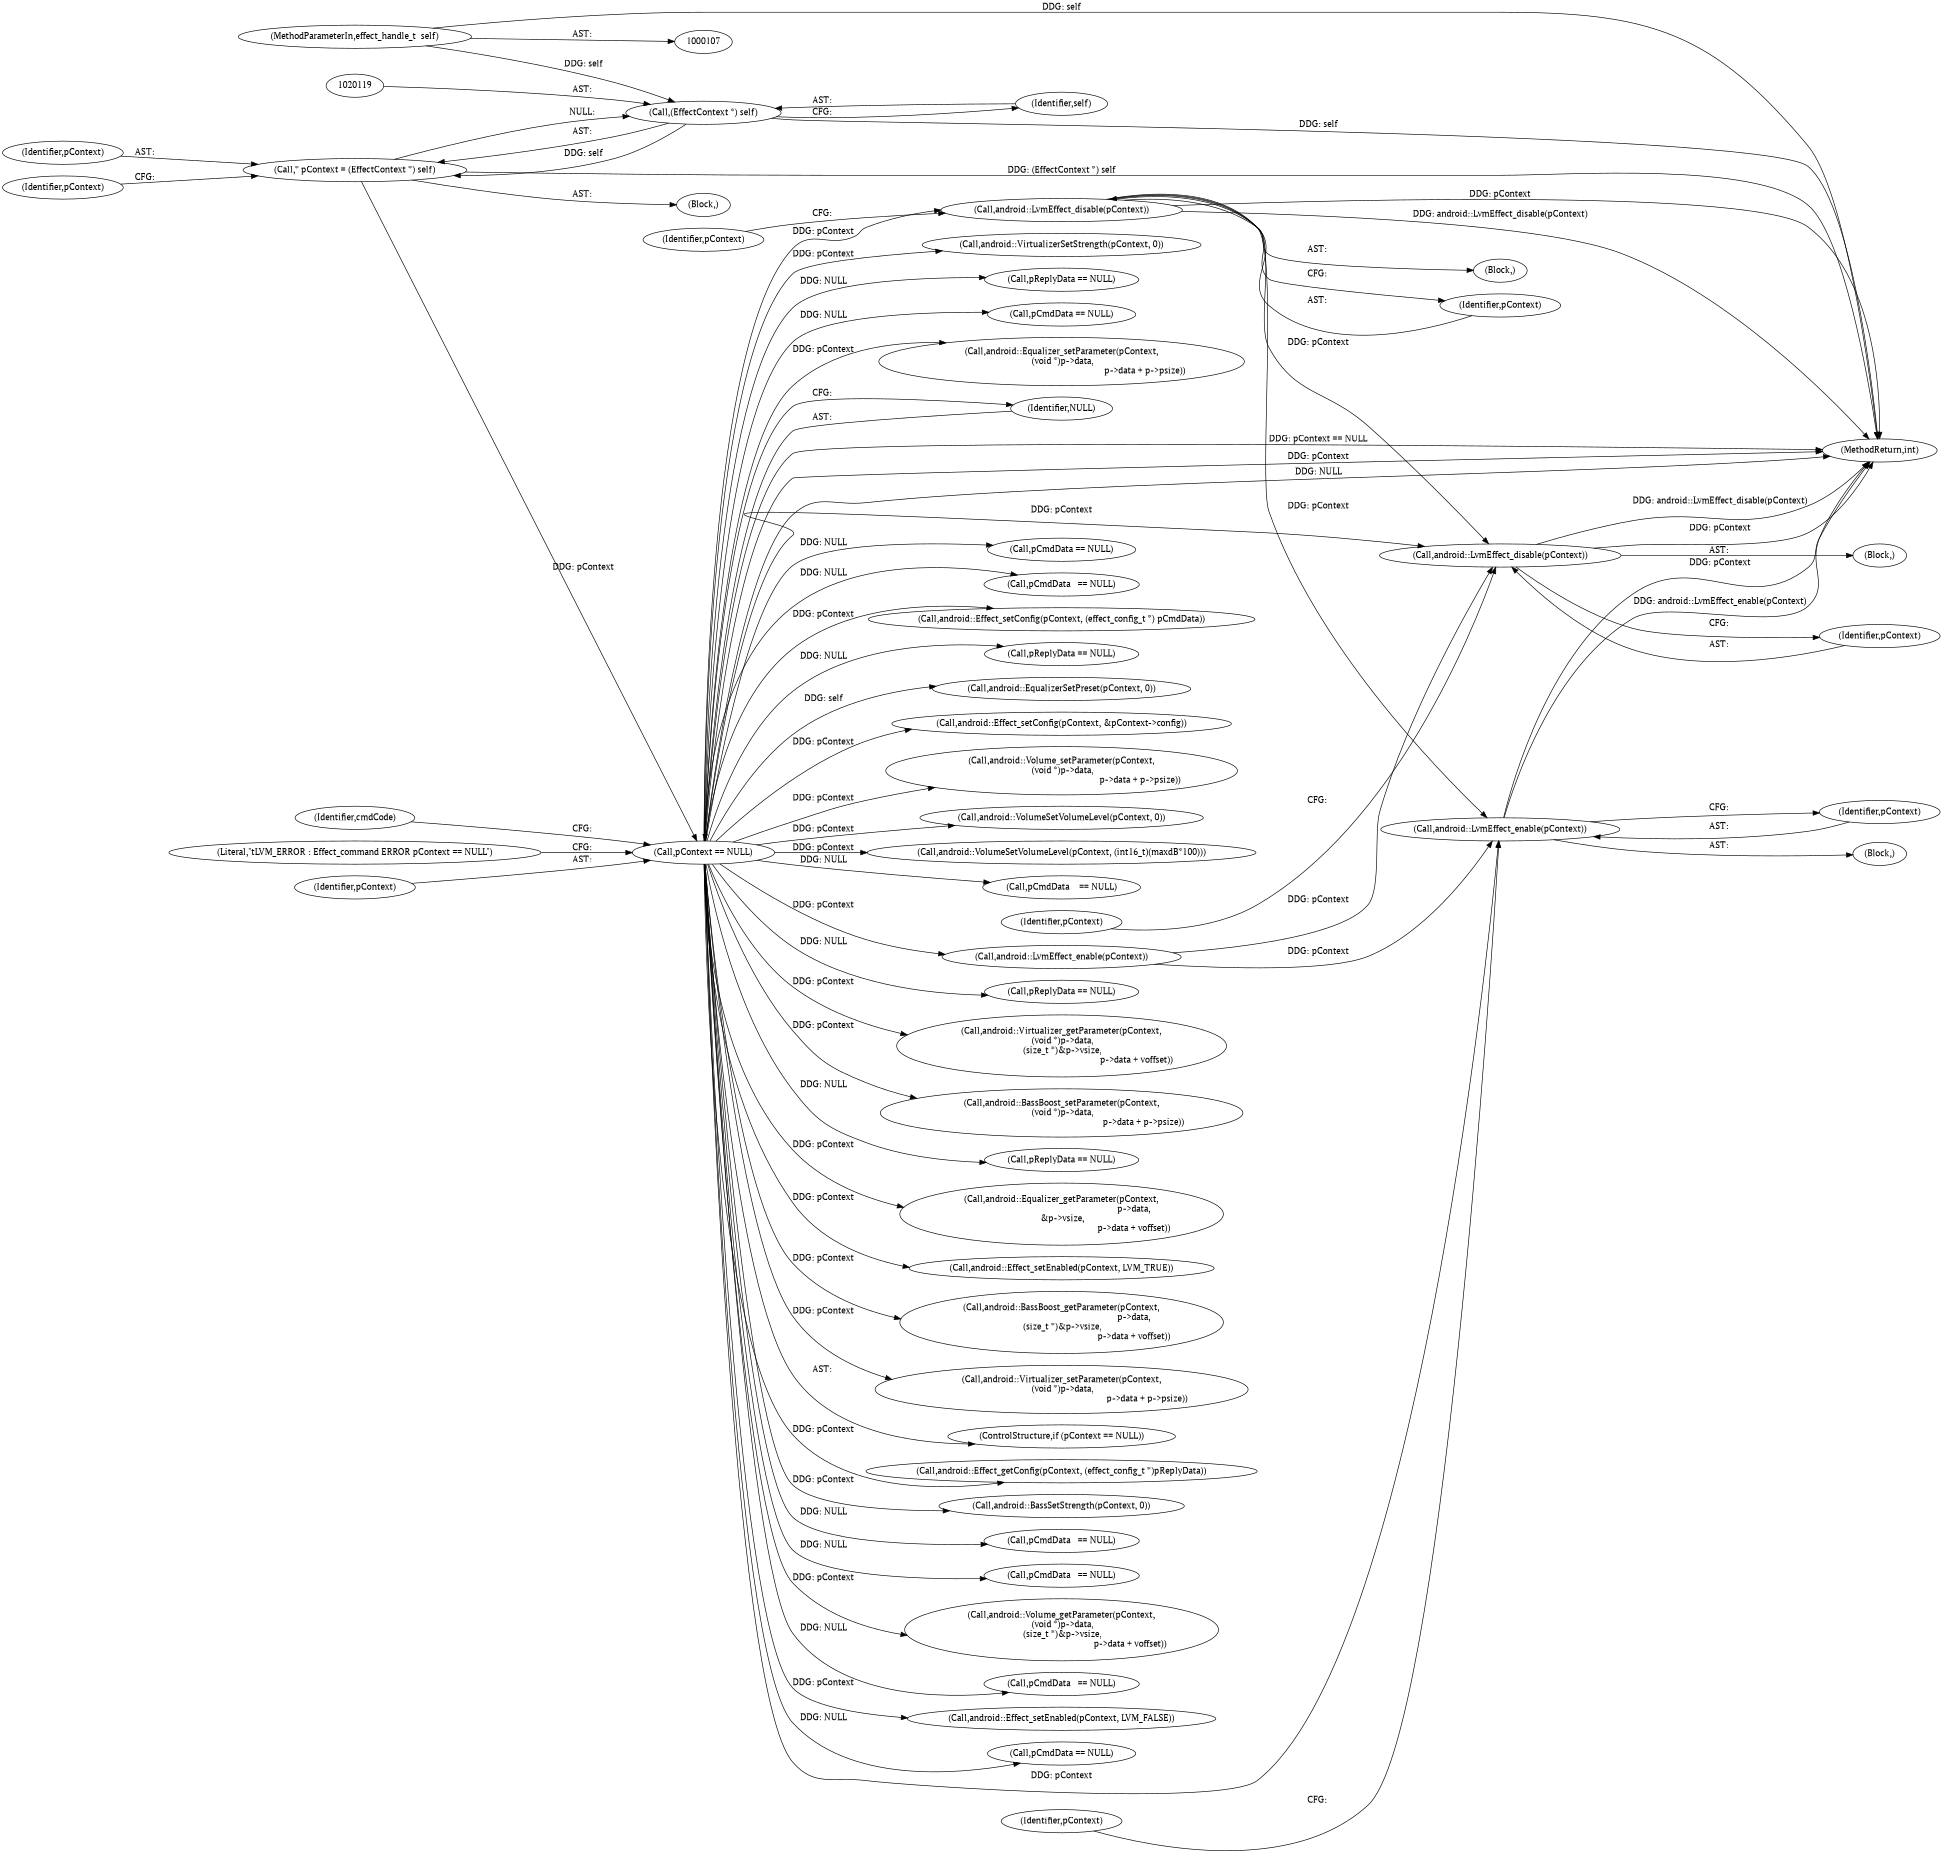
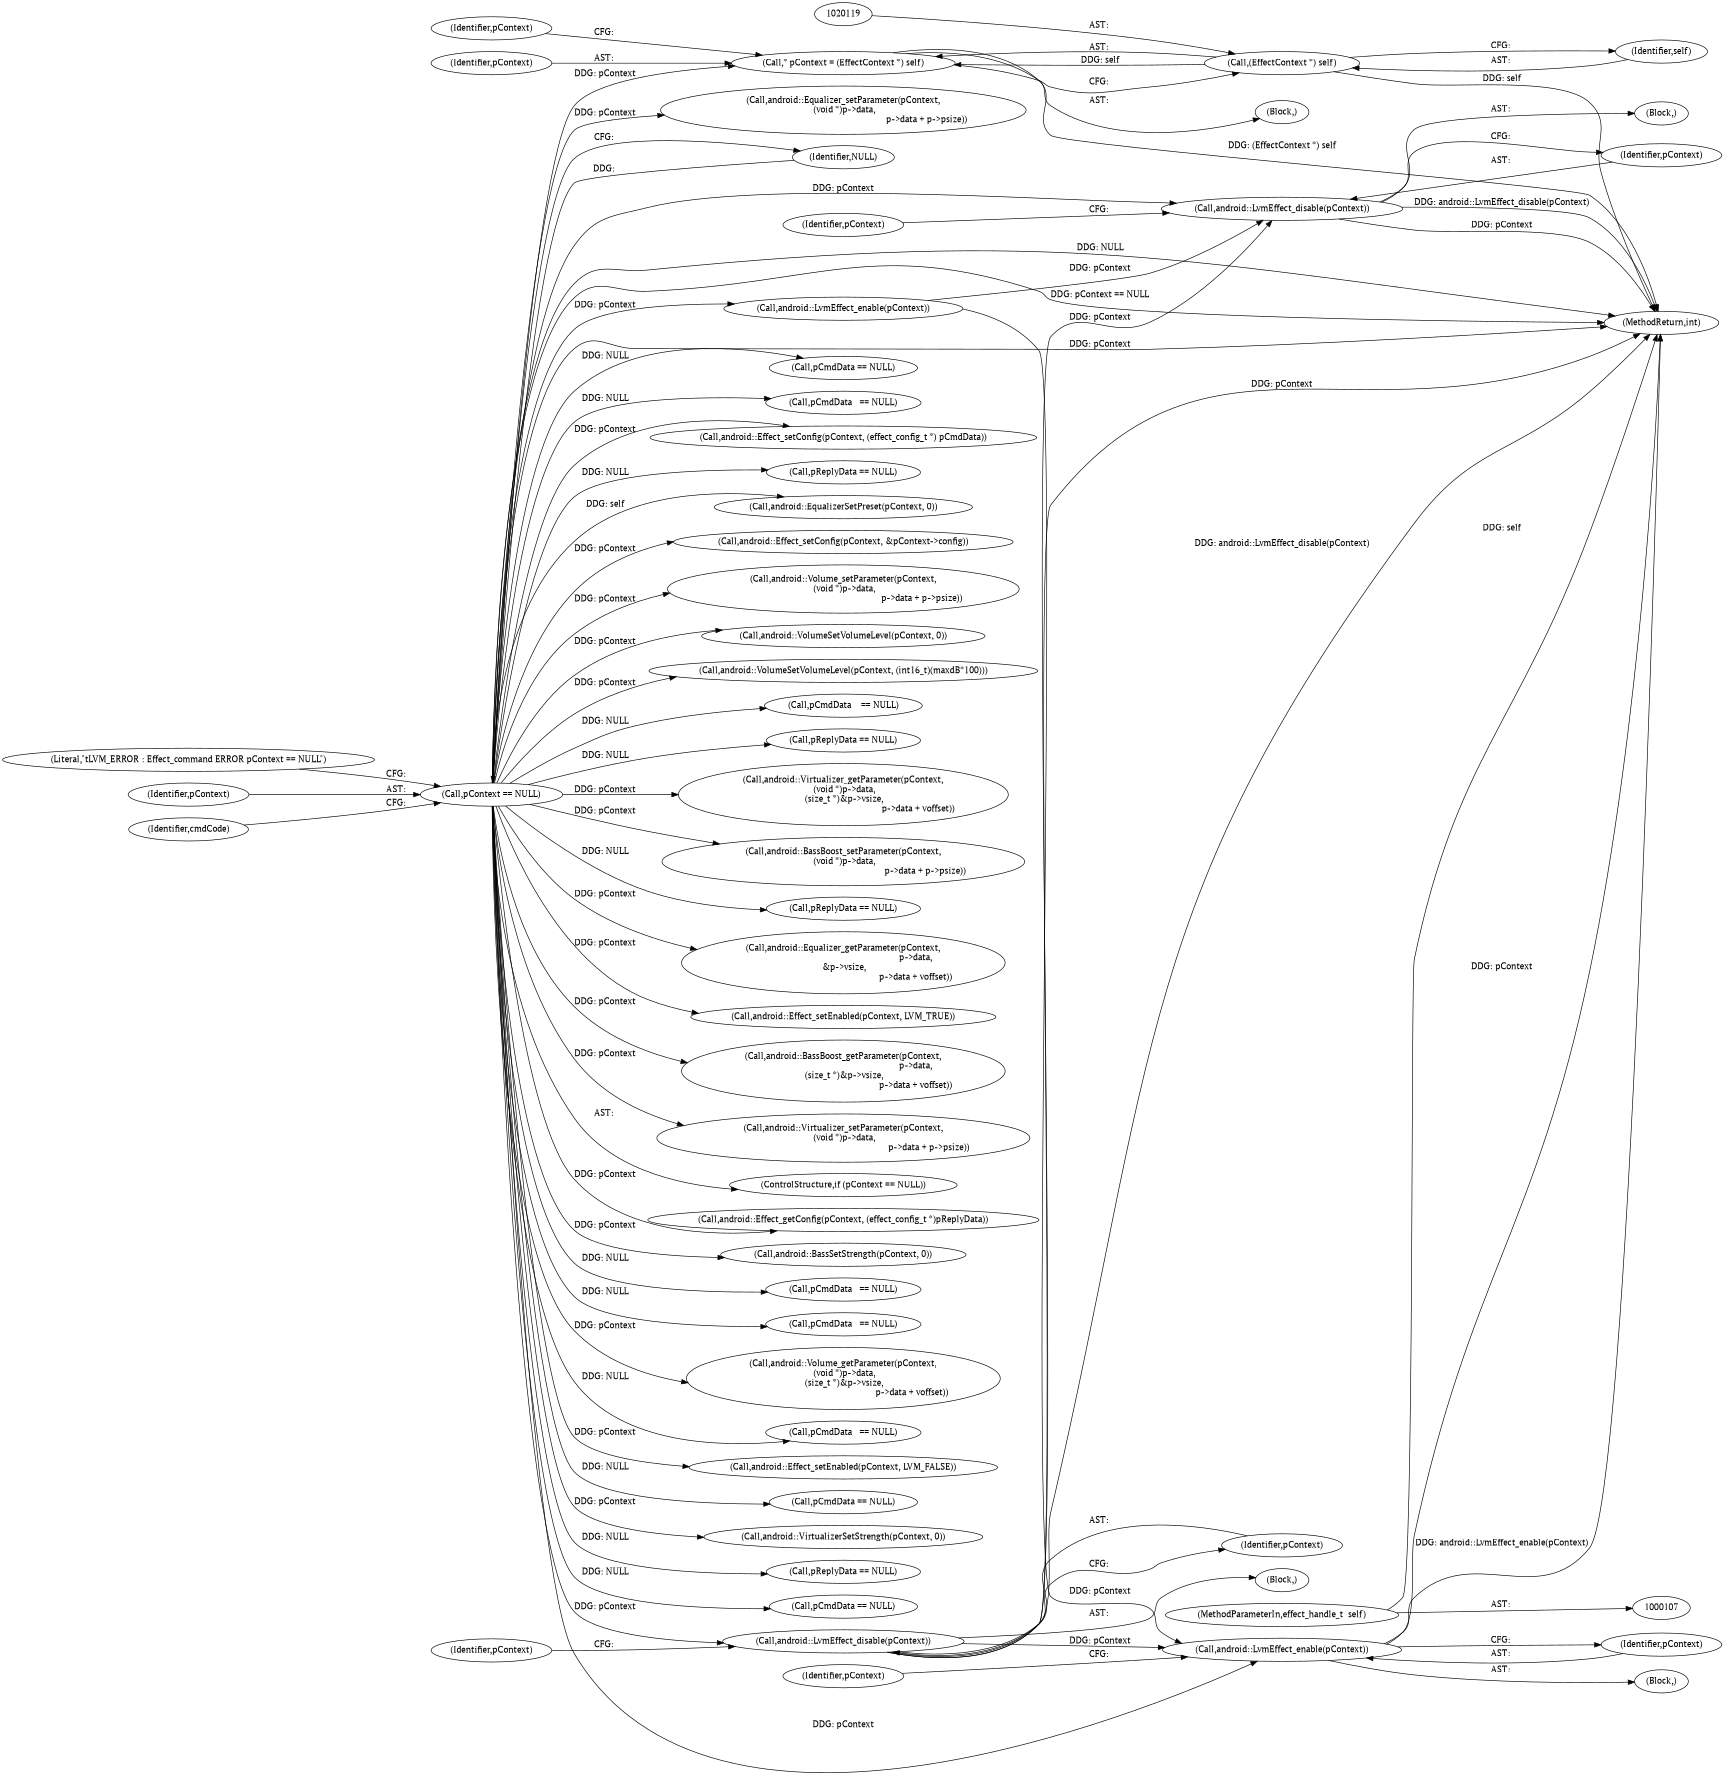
edge "(MethodParameterIn,effect_handle_t  self)" -> "(Call,(EffectContext *) self)": removed, label "DDG: self"
edge "(Call,* pContext = (EffectContext *) self)" -> "(Call,(EffectContext *) self)": label "NULL: " -> "CFG: "
edge "(Identifier,NULL)" -> "(Call,pContext == NULL)": label "AST: " -> "DDG: "
edge "(Call,* pContext = (EffectContext *) self)" -> "(Call,pContext == NULL)": reversed
